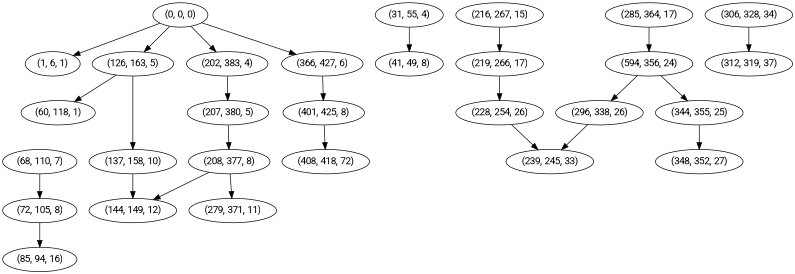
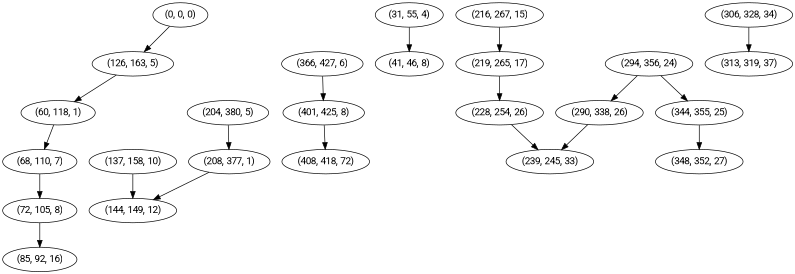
node "(285, 364, 17)": removed
edge "(0, 0, 0)" -> "(366, 427, 6)": removed
node "(1, 6, 1)": removed
node "(202, 383, 4)": removed
node "(41, 49, 8)": label "(41, 49, 8)" -> "(41, 46, 8)"
node "(219, 266, 17)": label "(219, 266, 17)" -> "(219, 265, 17)"
node "(594, 356, 24)": label "(594, 356, 24)" -> "(294, 356, 24)"
node "(312, 319, 37)": label "(312, 319, 37)" -> "(313, 319, 37)"
edge "(126, 163, 5)" -> "(137, 158, 10)": removed
node "(207, 380, 5)": label "(207, 380, 5)" -> "(204, 380, 5)"
node "(296, 338, 26)": label "(296, 338, 26)" -> "(290, 338, 26)"
edge "(60, 118, 1)" -> "(68, 110, 7)": added
node "(208, 377, 8)": label "(208, 377, 8)" -> "(208, 377, 1)"
node "(279, 371, 11)": removed
node "(85, 94, 16)": label "(85, 94, 16)" -> "(85, 92, 16)"
